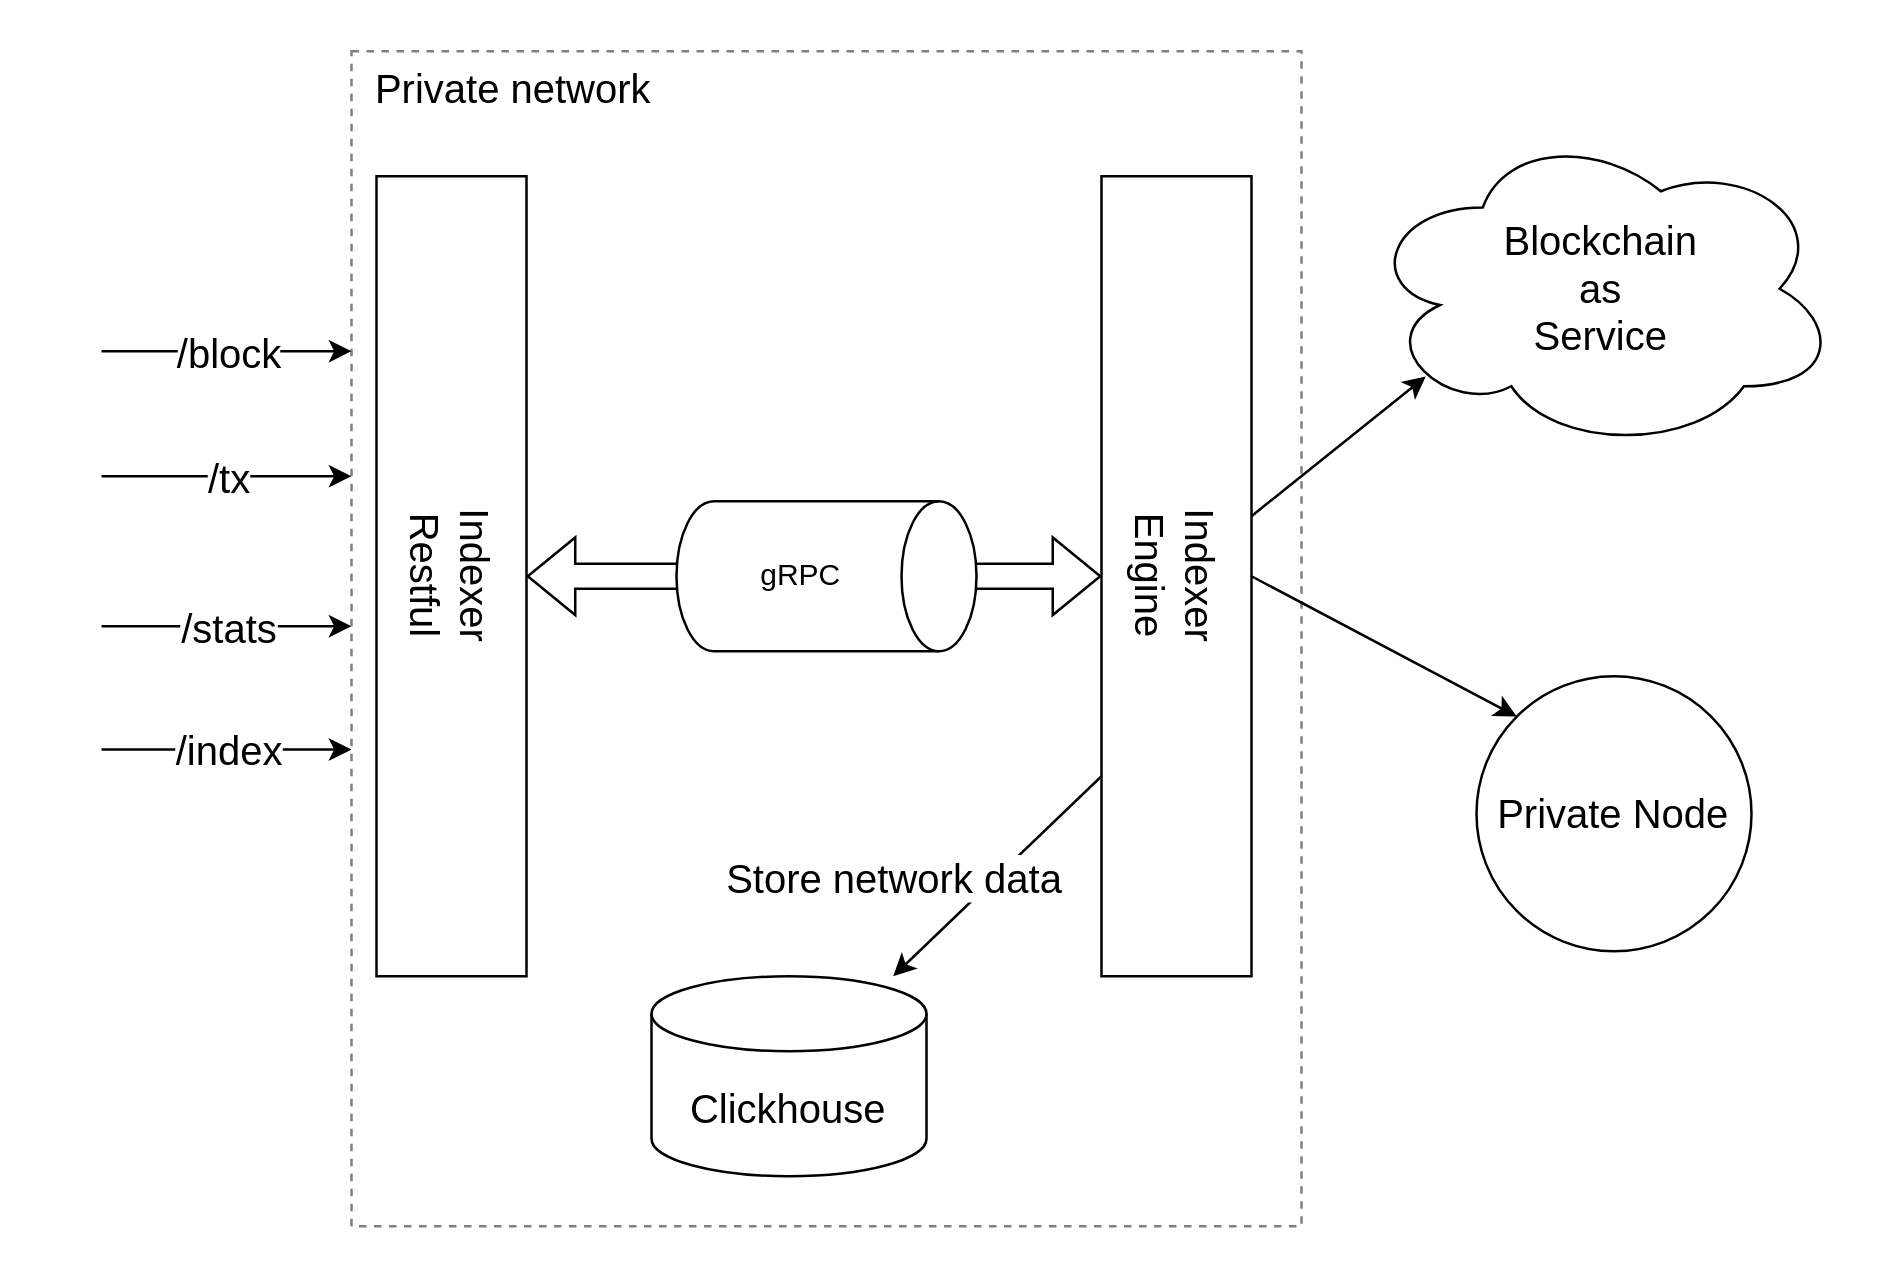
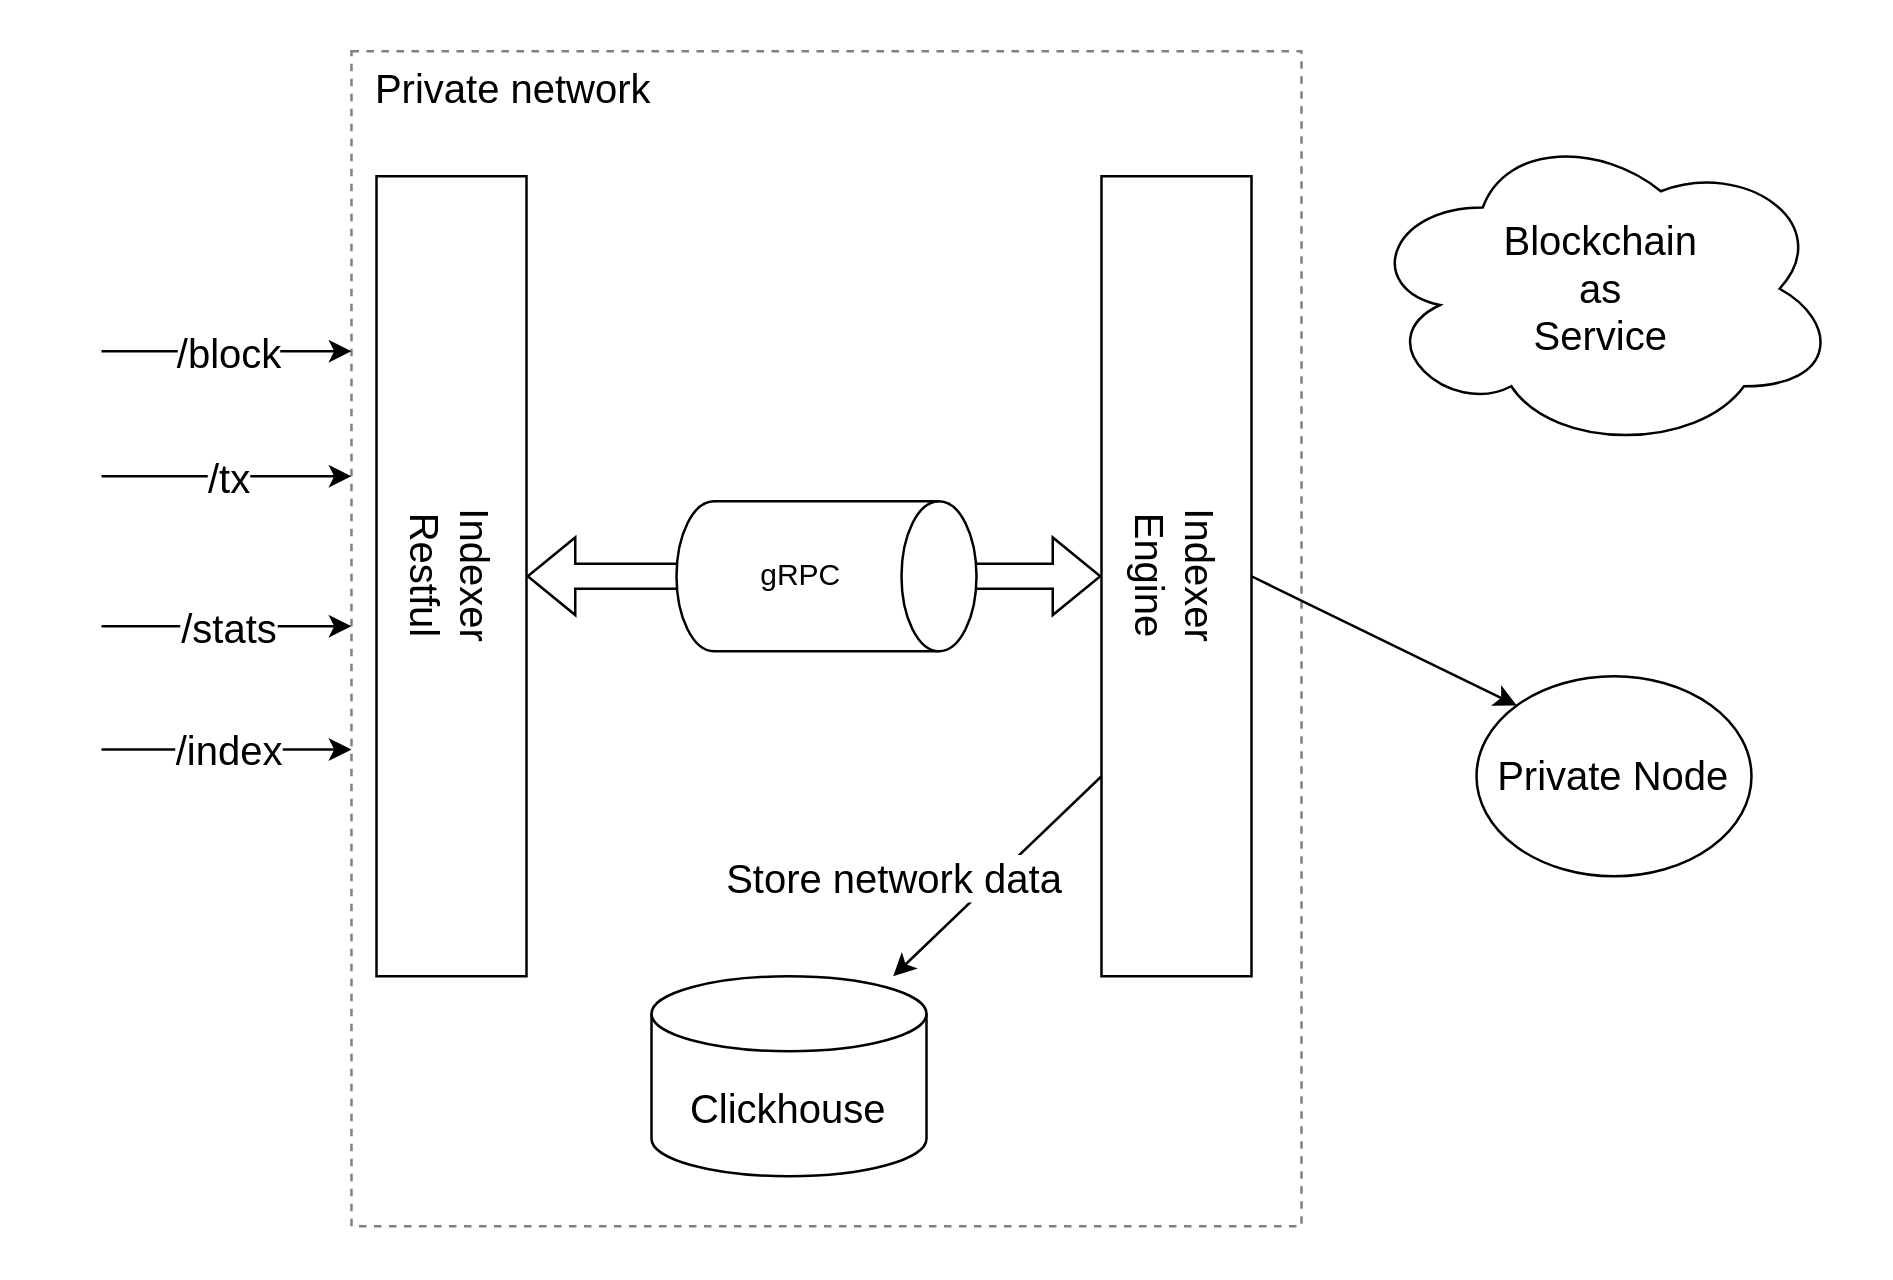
edge "IndexerEngine" -> "Blockchain as Service": removed
node "Private Node": size 275x275 -> 275x200
